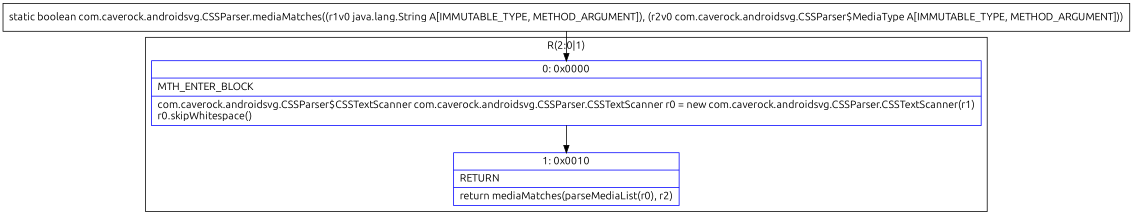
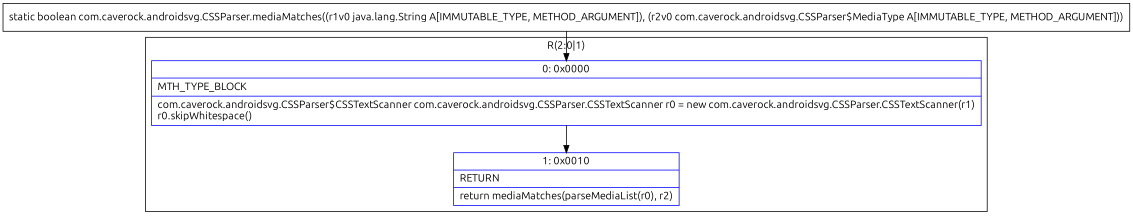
node "0: 0x0000": text "MTH_ENTER_BLOCK" -> "MTH_TYPE_BLOCK"
